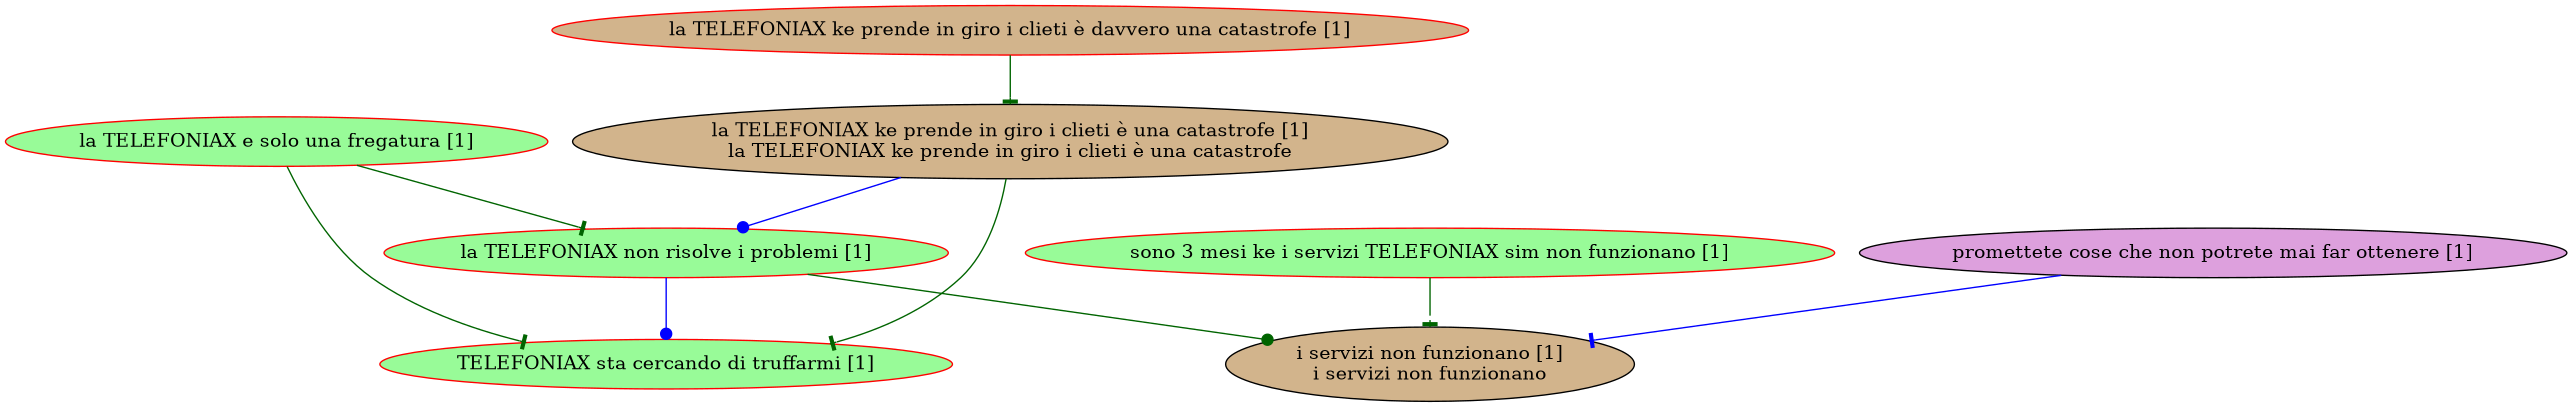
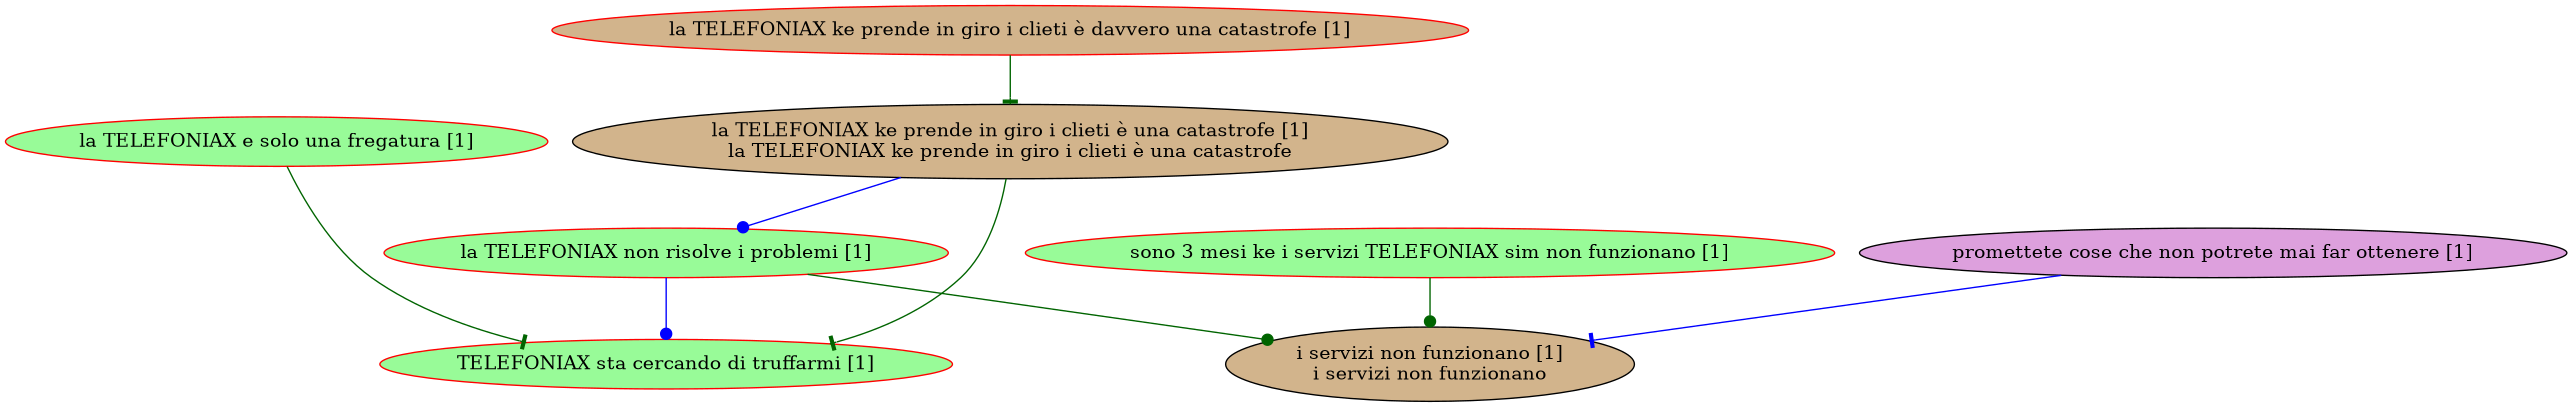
edge "la TELEFONIAX e solo una fregatura [1]" -> "la TELEFONIAX non risolve i problemi [1]": removed
edge "sono 3 mesi ke i servizi TELEFONIAX sim non funzionano [1]" -> "i servizi non funzionano [1] i servizi non funzionano": arrowhead tee -> dot
